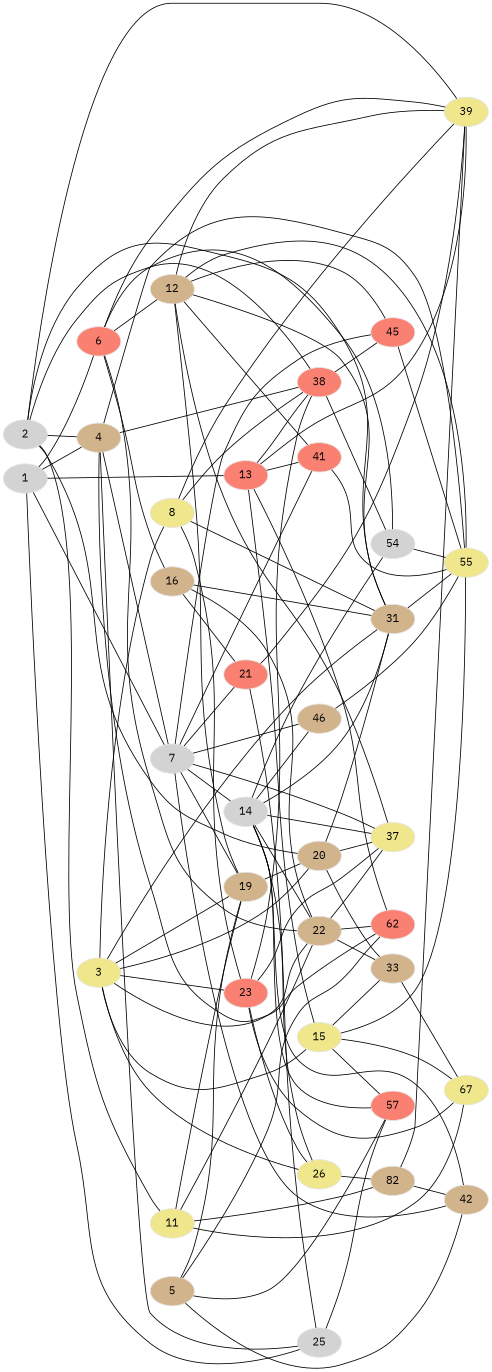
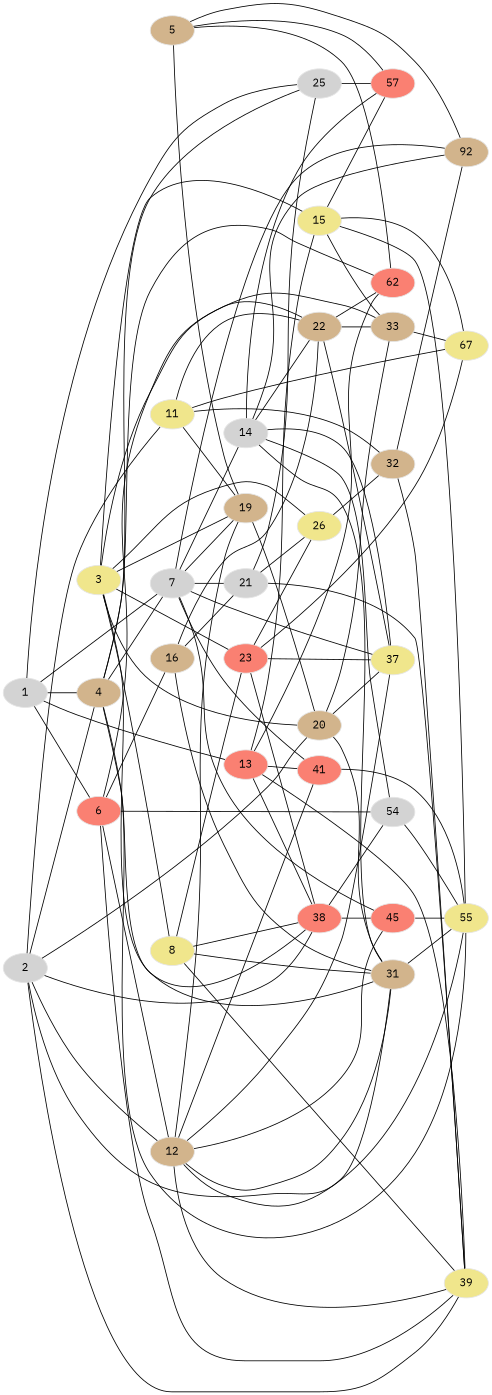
node "21": fillcolor salmon -> lightgrey
edge "6" -- "22": now "6" -- "33"
node "46": removed
edge "14" -- "26": now "21" -- "26"
edge "2" -- "12": added
node "82": label "82" -> "32"
node "42": label "42" -> "92"
